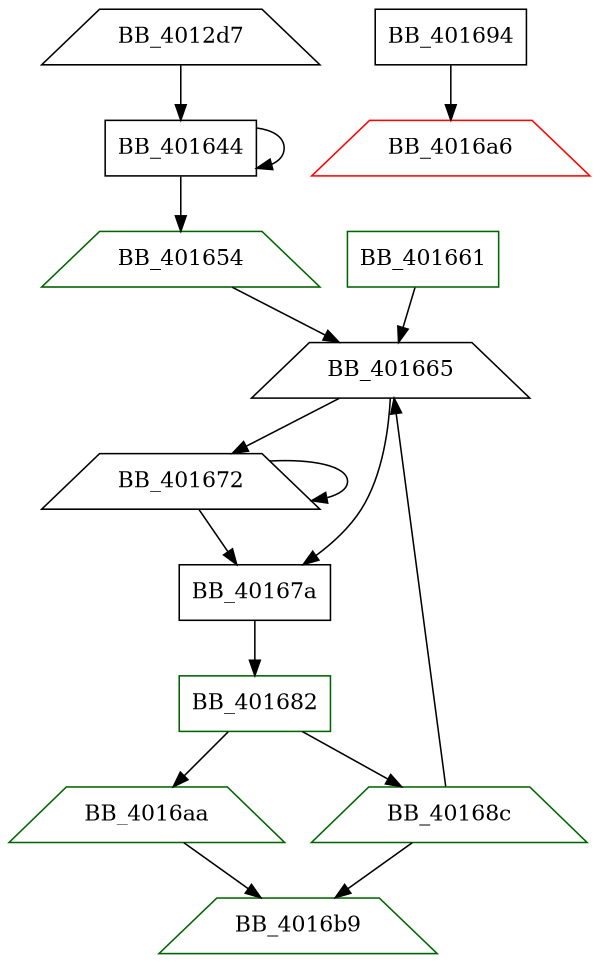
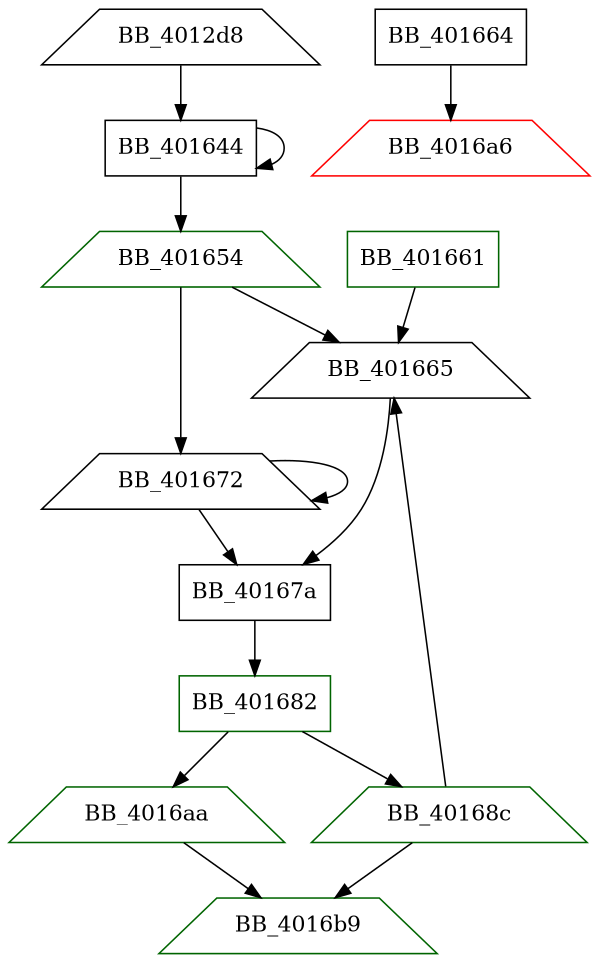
node "BB_4012d7": label "BB_4012d7" -> "BB_4012d8"
node "BB_401694": label "BB_401694" -> "BB_401664"
edge "BB_401665" -> "BB_401672": now "BB_401654" -> "BB_401672"
